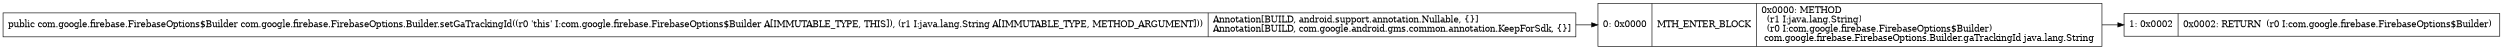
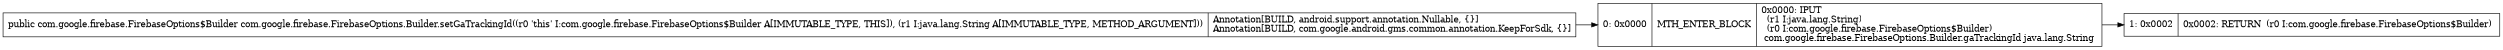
node "0: 0x0000": text "0x0000: METHOD" -> "0x0000: IPUT"
